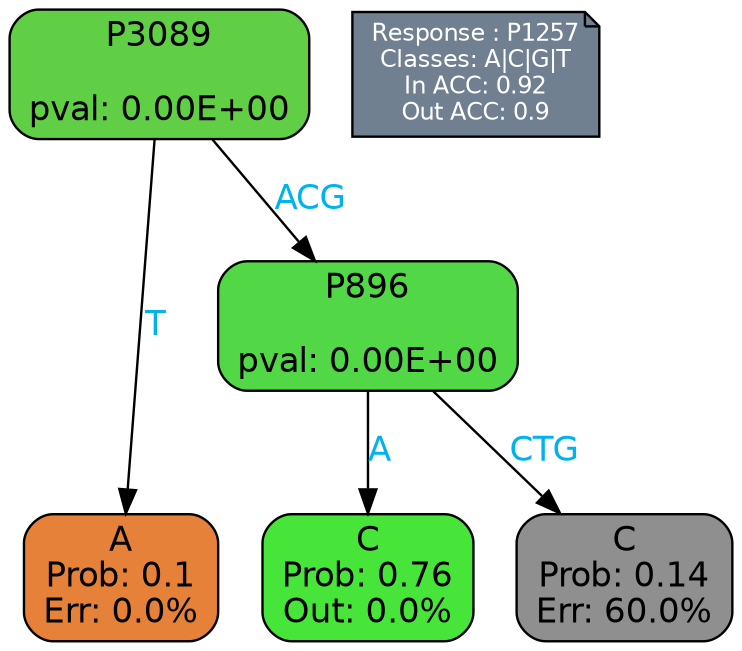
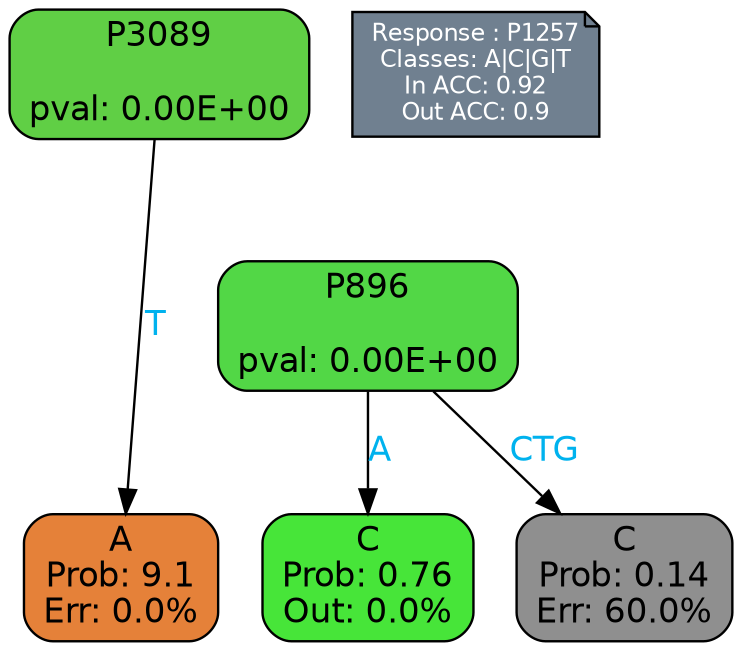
edge "P3089 pval: 0.00E+00" -> "P896 pval: 0.00E+00": removed, label "ACG"
node "A Prob: 0.1 Err: 0.0%": label "A Prob: 0.1 Err: 0.0%" -> "A Prob: 9.1 Err: 0.0%"
